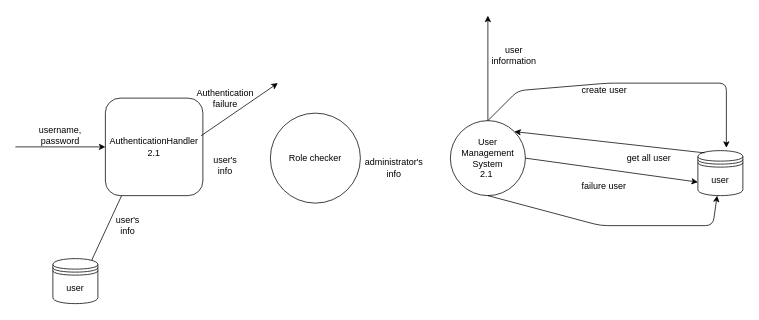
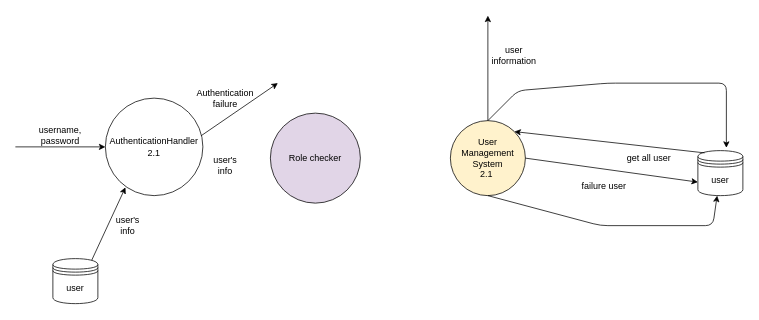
node "create user": removed
node "AuthenticationHandler 2.1": shape rounded rectangle -> ellipse
node "Role checker": fillcolor #ffffff -> #e1d5e7
node "User Management System 2.1": fillcolor #ffffff -> #fff2cc
node "administrator's info": removed
